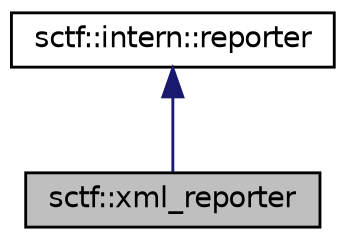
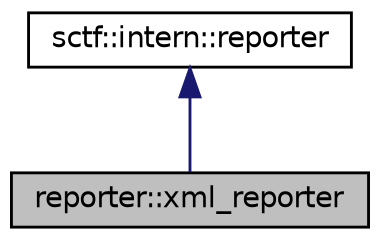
node "sctf::xml_reporter": label "sctf::xml_reporter" -> "reporter::xml_reporter"
